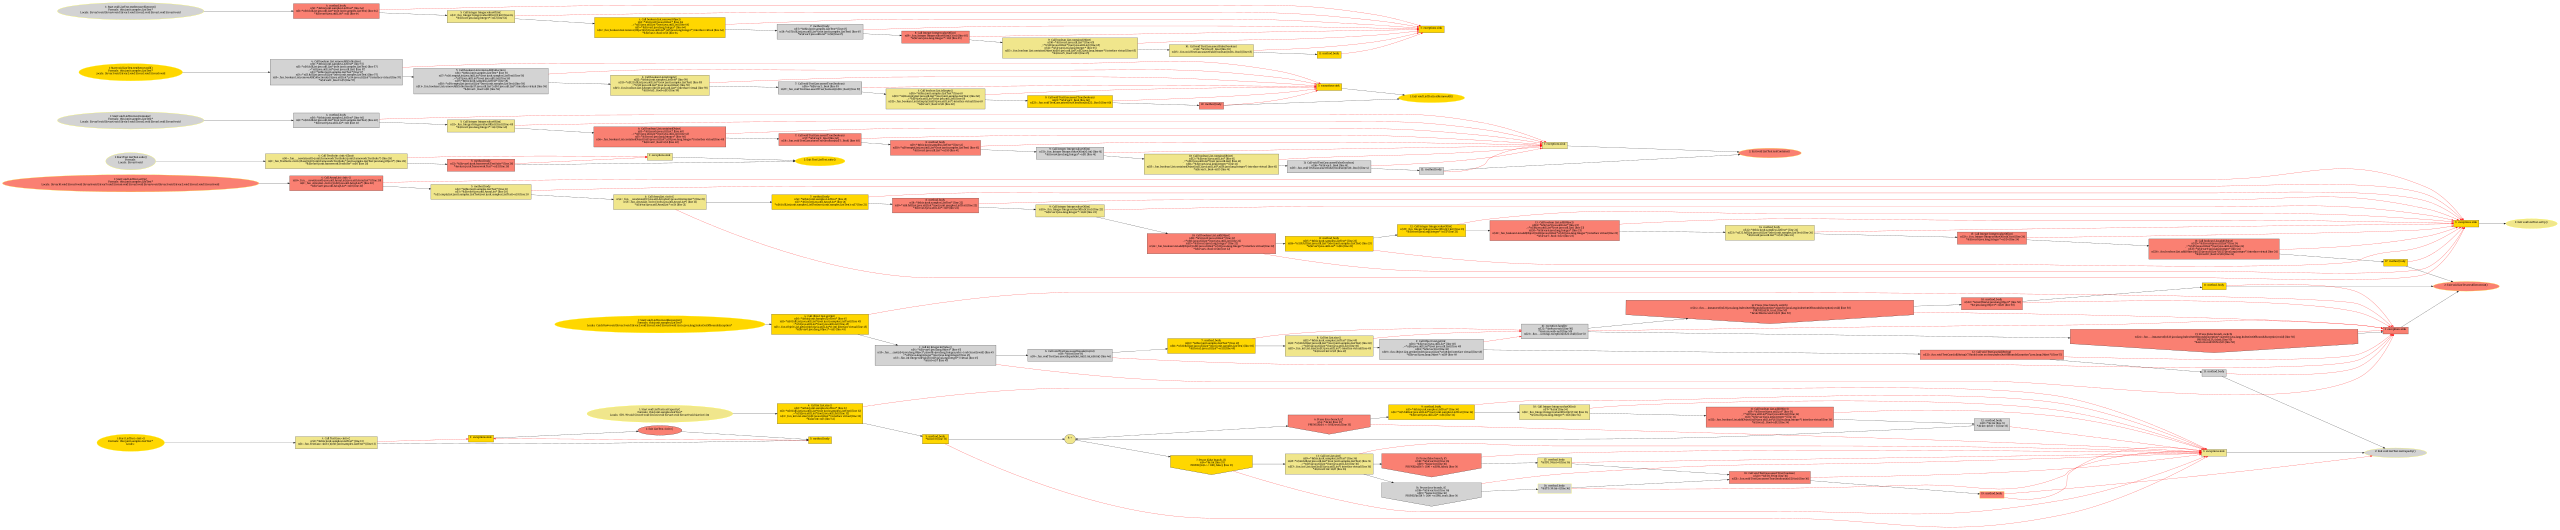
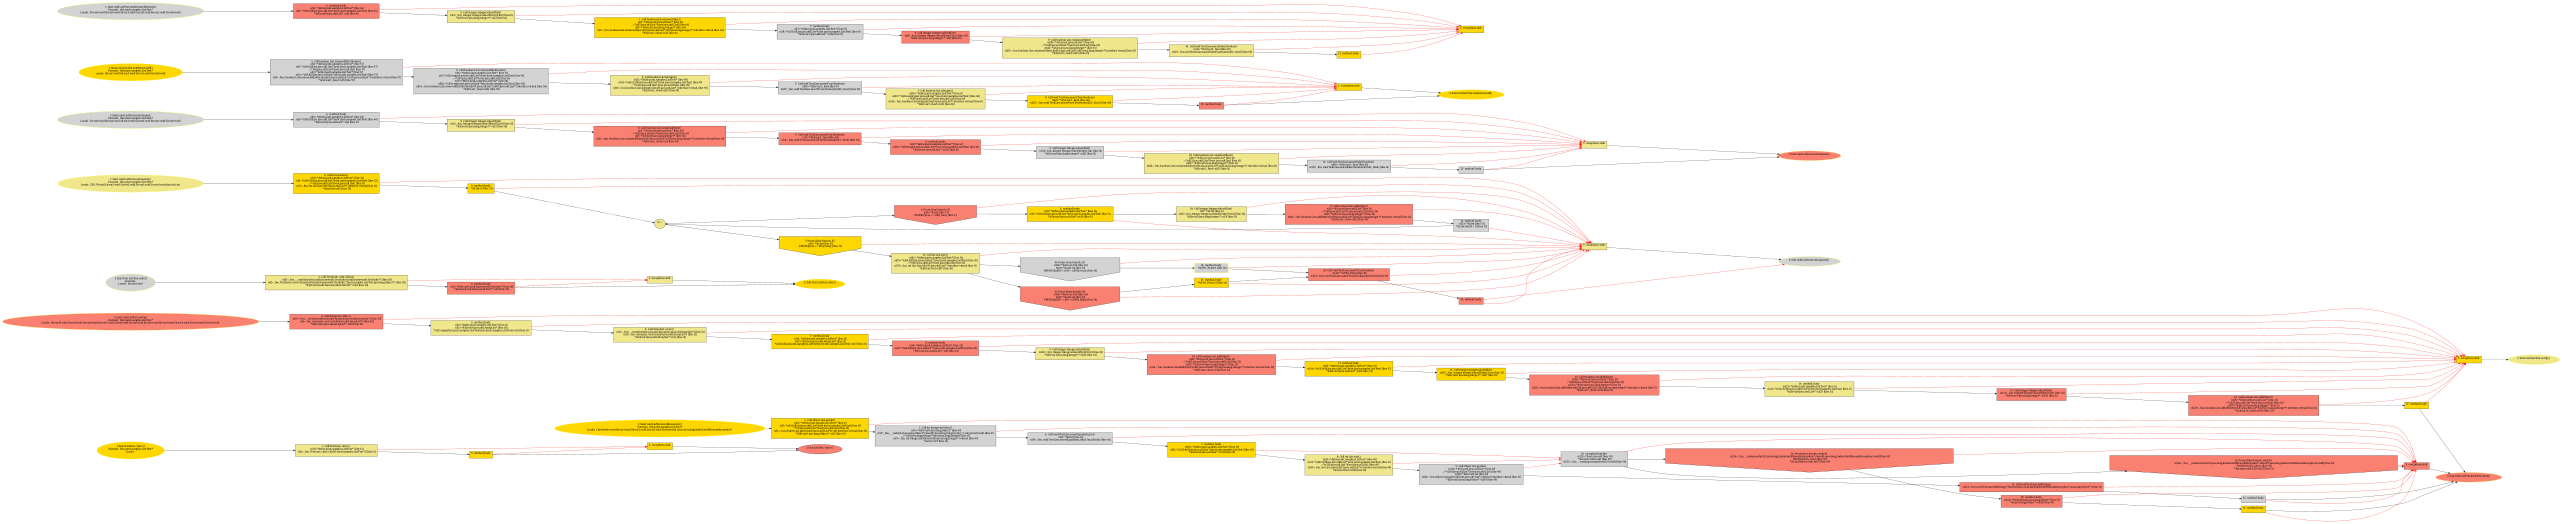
edge "13:  method_body" -> "2: Exit void ListTest.testCapacity()": now "13:  method_body" -> "2: Exit void ListTest.testElementAt()"
edge "2: Exit ListTest.<init>()" -> "5:  method_body": reversed
node "17:  method_body *&$T0_59:int=0 [line 36]": fillcolor khaki -> gold
node "19:  method_body": color yellow -> black
